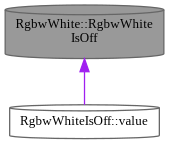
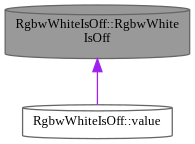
node "RgbwWhite::RgbwWhite IsOff": label "RgbwWhite::RgbwWhite IsOff" -> "RgbwWhiteIsOff::RgbwWhite IsOff"
